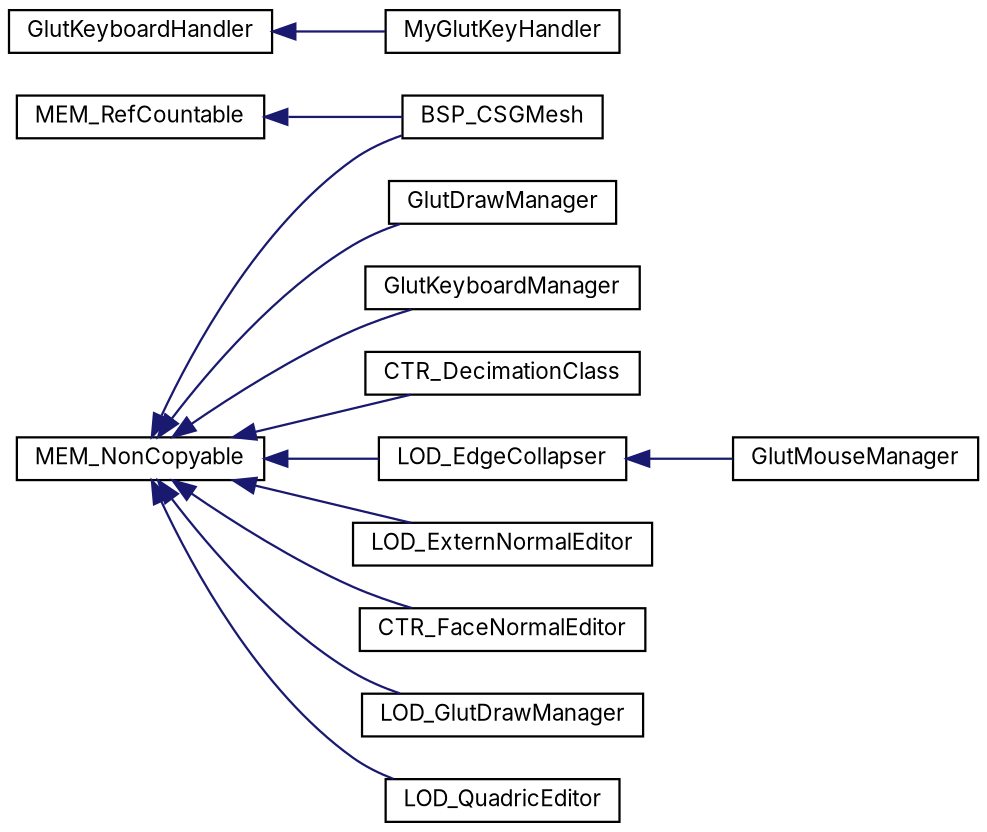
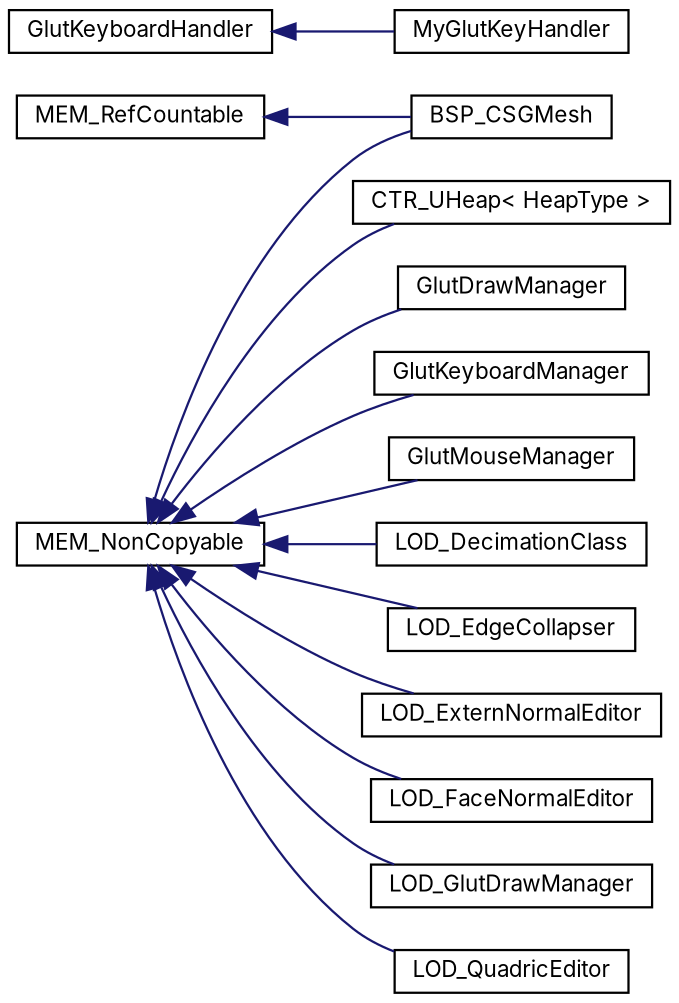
node "CTR_UHeap< HeapType >": added
node "CTR_DecimationClass": label "CTR_DecimationClass" -> "LOD_DecimationClass"
edge "GlutMouseManager" -> "LOD_EdgeCollapser": now "GlutMouseManager" -> "MEM_NonCopyable"
node "CTR_FaceNormalEditor": label "CTR_FaceNormalEditor" -> "LOD_FaceNormalEditor"
